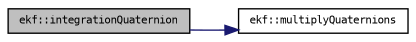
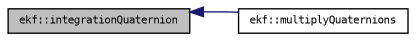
edge "ekf::integrationQuaternion" -> "ekf::multiplyQuaternions": reversed
